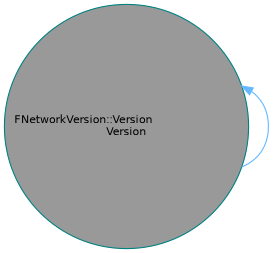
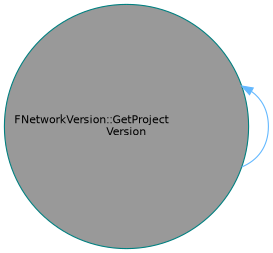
node "FNetworkVersion::Version Version": label "FNetworkVersion::Version Version" -> "FNetworkVersion::GetProject Version"
